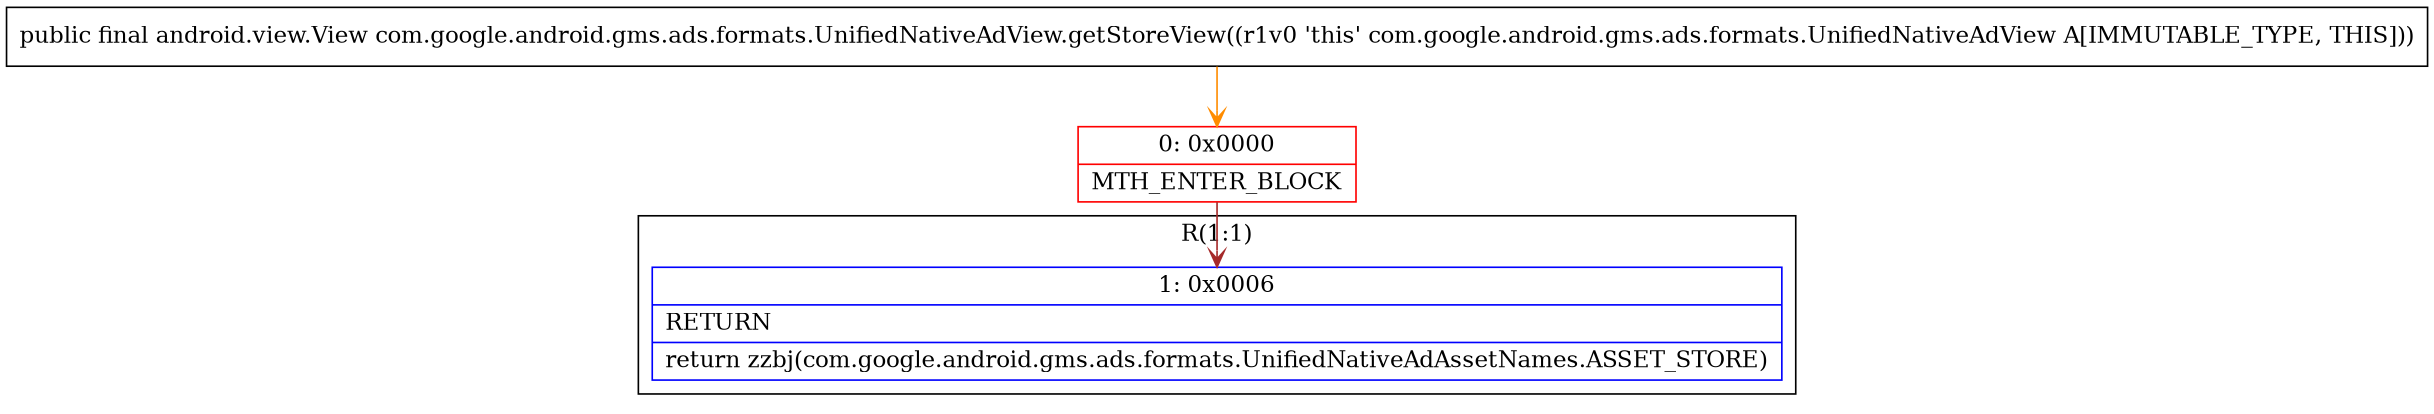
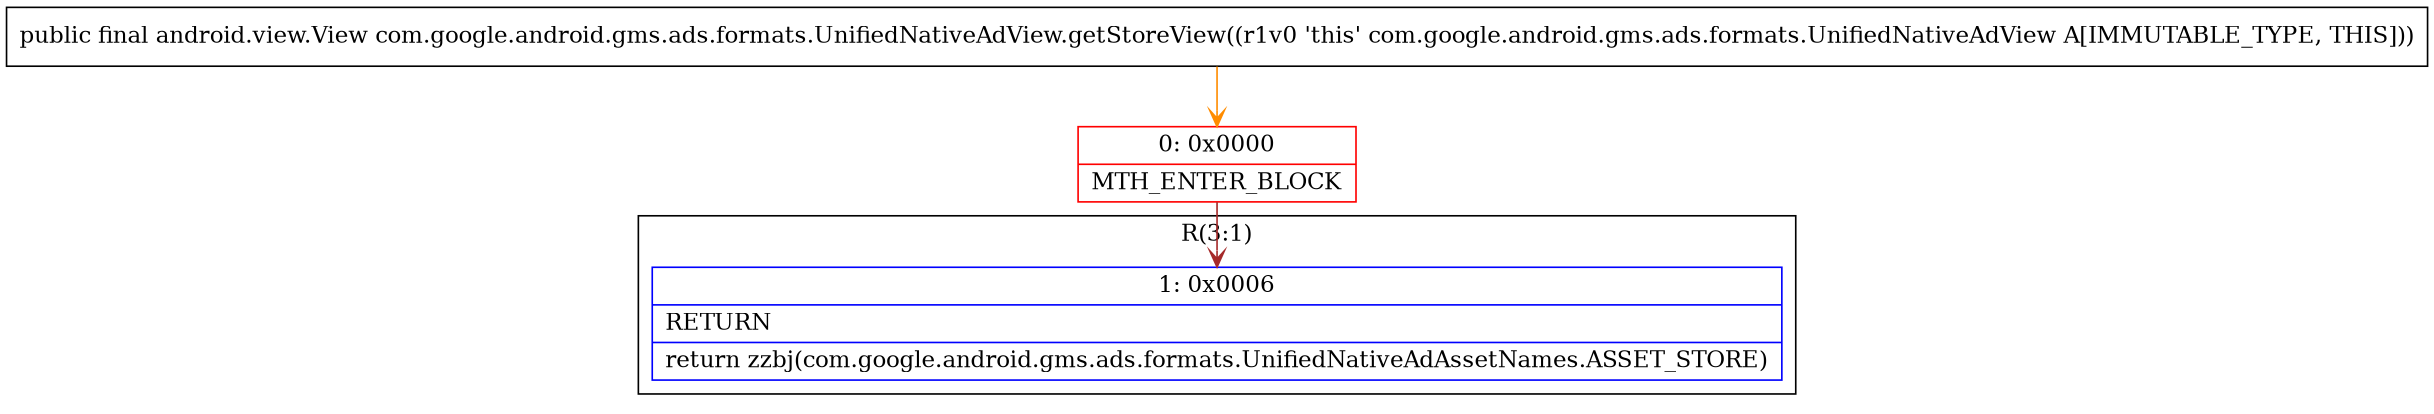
cluster "R(1:1)": label "R(1:1)" -> "R(3:1)"
